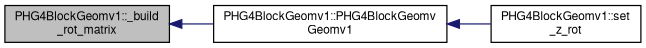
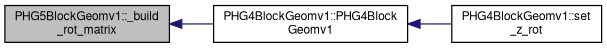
node "PHG4BlockGeomv1::_build _rot_matrix": label "PHG4BlockGeomv1::_build _rot_matrix" -> "PHG5BlockGeomv1::_build _rot_matrix"
node "PHG4BlockGeomv1::PHG4BlockGeomv Geomv1": label "PHG4BlockGeomv1::PHG4BlockGeomv Geomv1" -> "PHG4BlockGeomv1::PHG4Block Geomv1"
